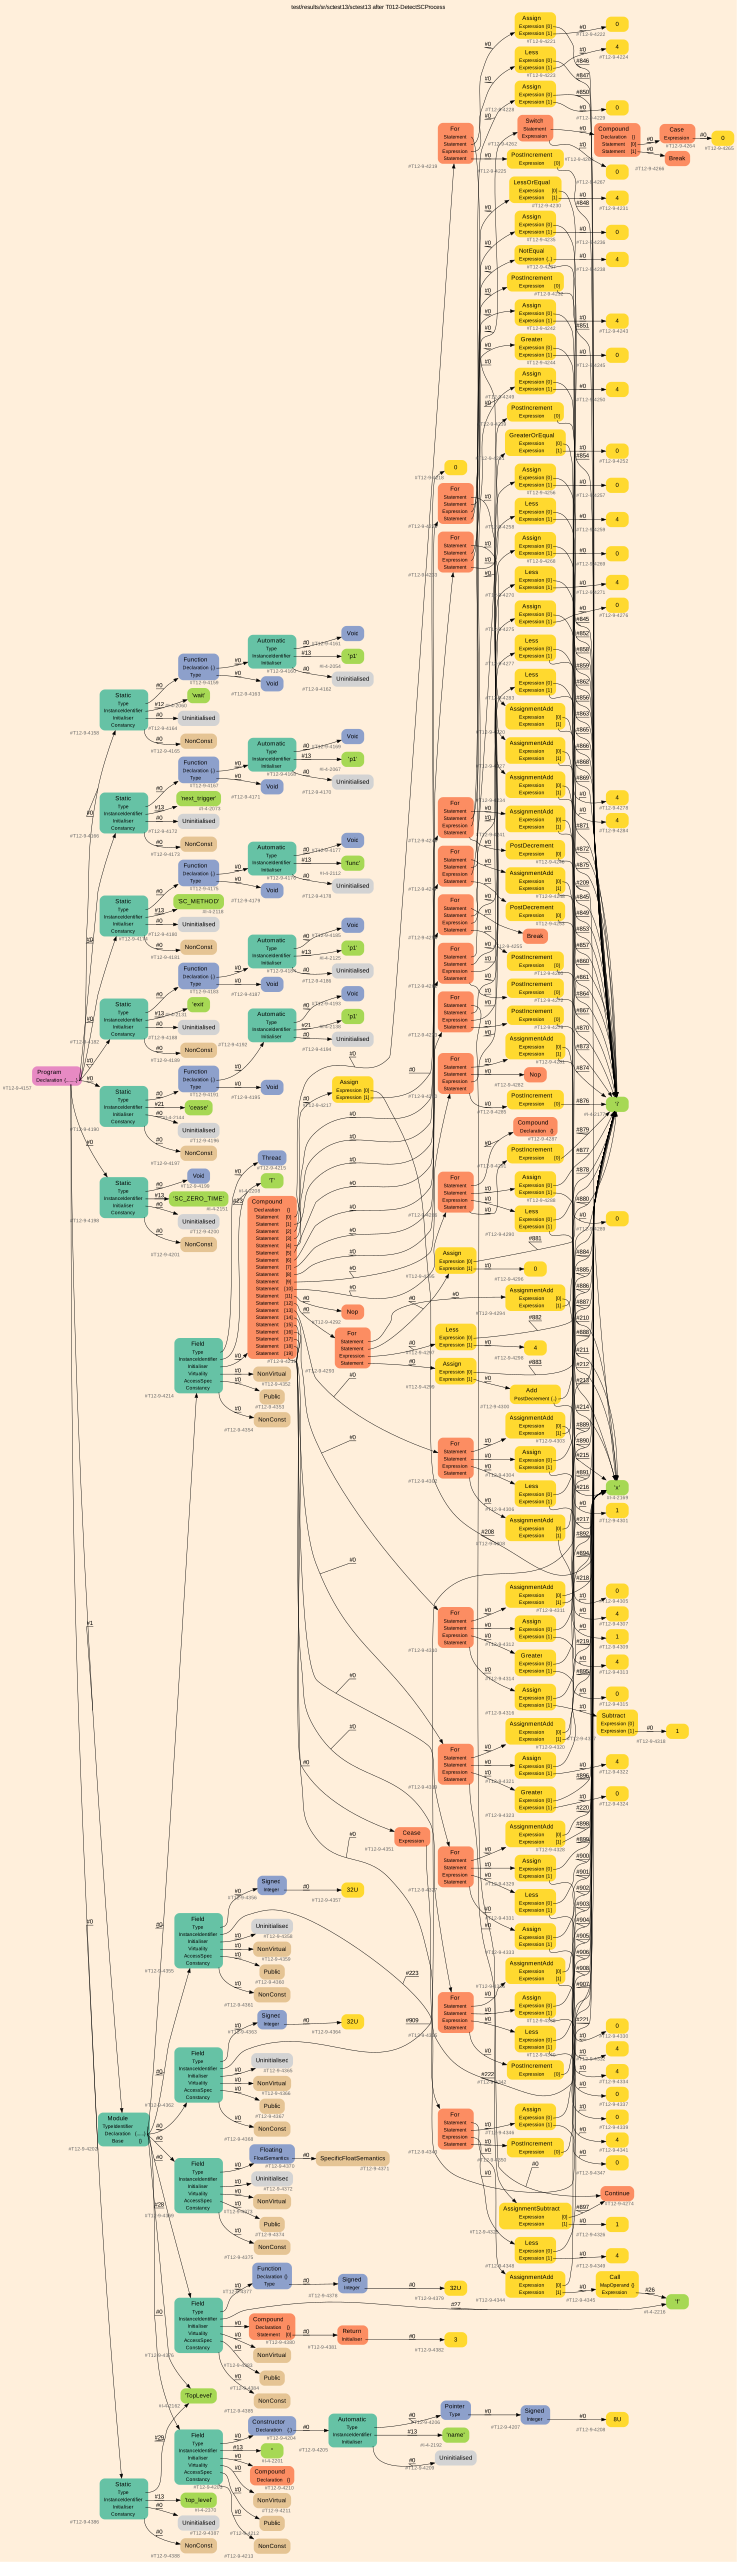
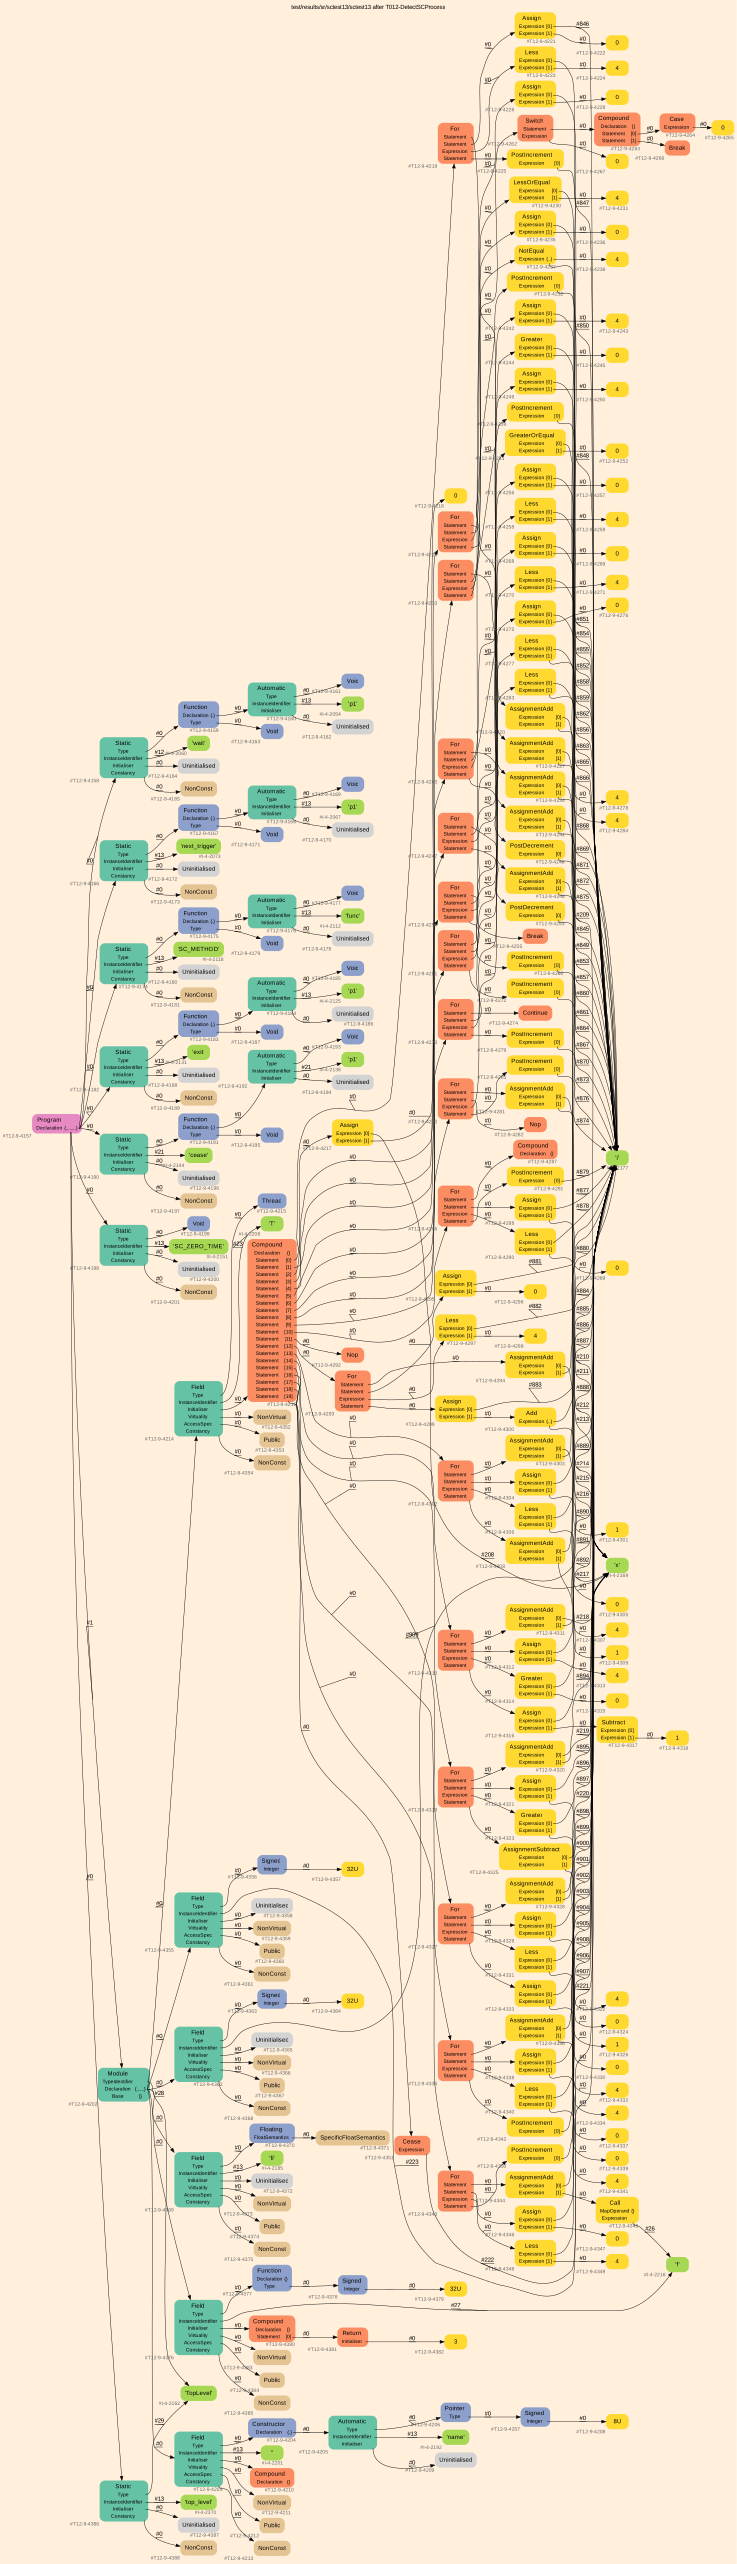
edge "NotEqual" -> "'i'": label "#845" -> "#855"
node "Add": text "PostDecrement" -> "Expression"
node "'fi'": added
edge "AssignmentSubtract" -> "Continue": now "AssignmentSubtract" -> "'i'"
